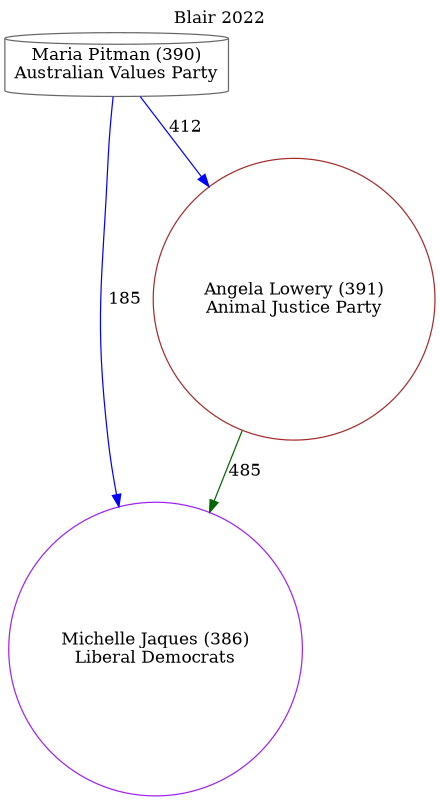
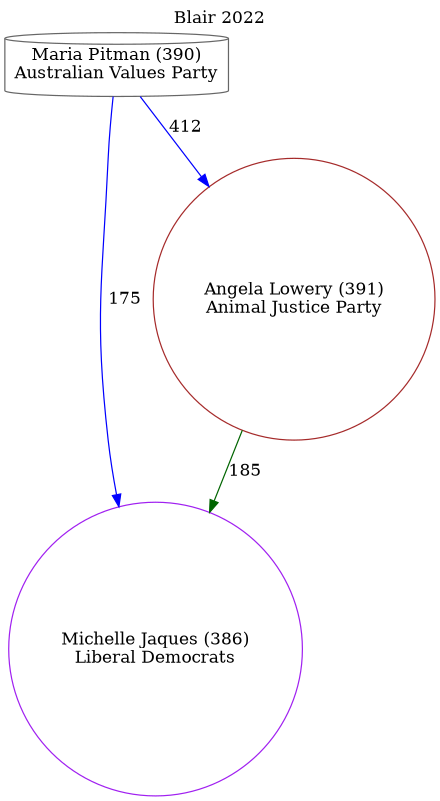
edge "Maria Pitman (390) Australian Values Party" -> "Michelle Jaques (386) Liberal Democrats": label "185" -> "175"
edge "Angela Lowery (391) Animal Justice Party" -> "Michelle Jaques (386) Liberal Democrats": label "485" -> "185"
